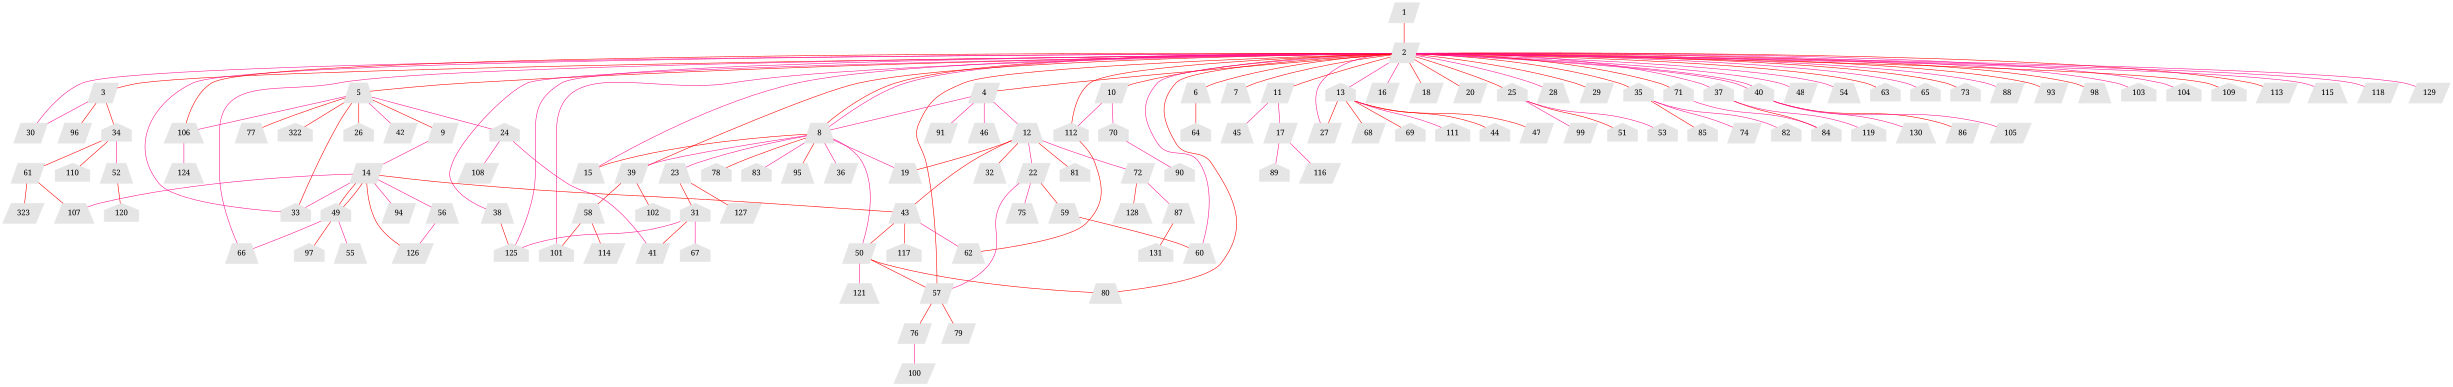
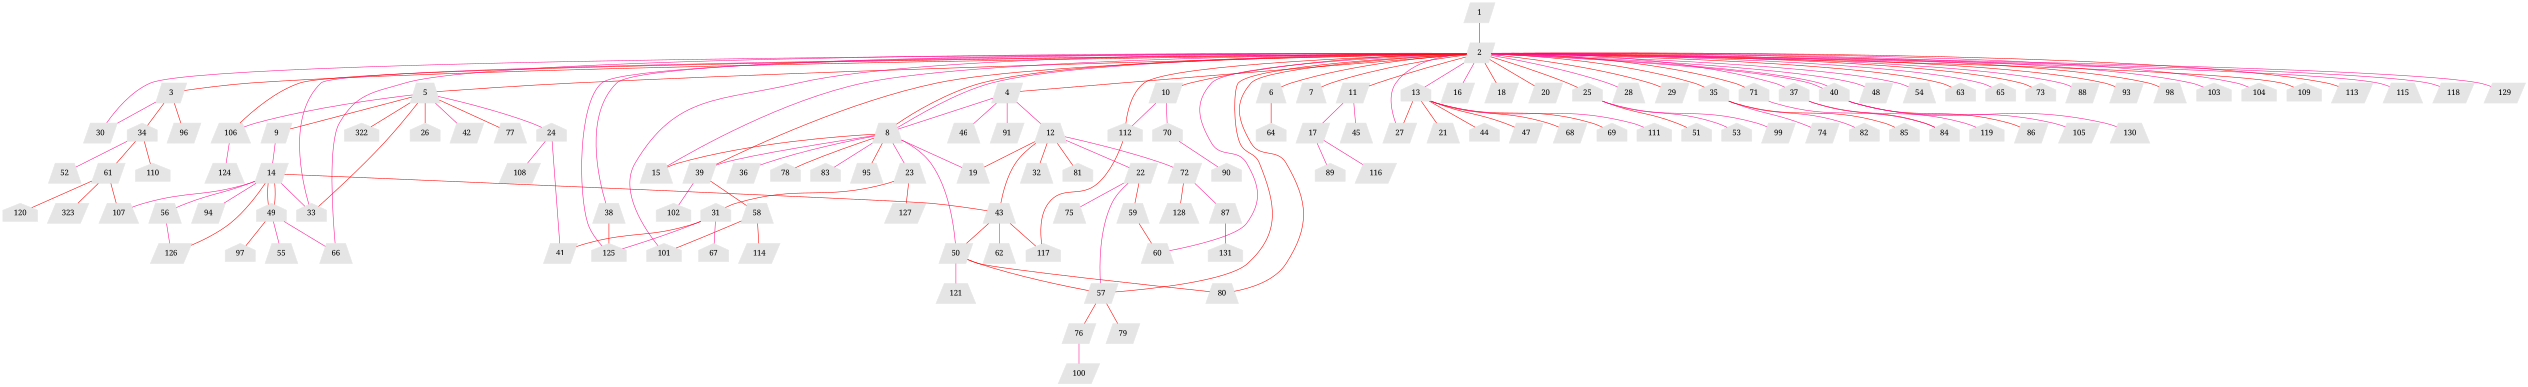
node "21": added
edge "39" -- "102": color red -> deeppink
edge "52" -- "120": now "61" -- "120"
edge "112" -- "62": now "112" -- "117"
